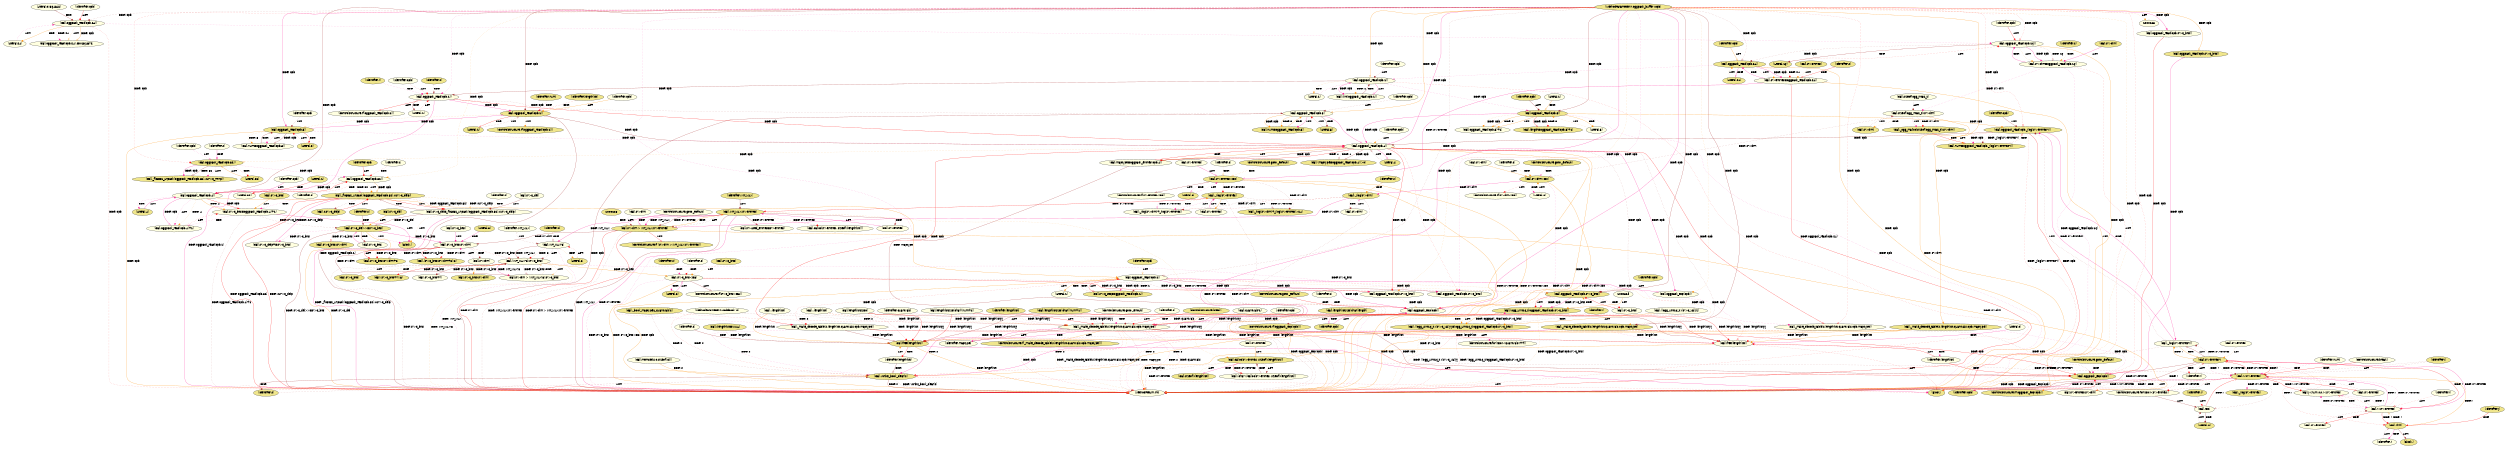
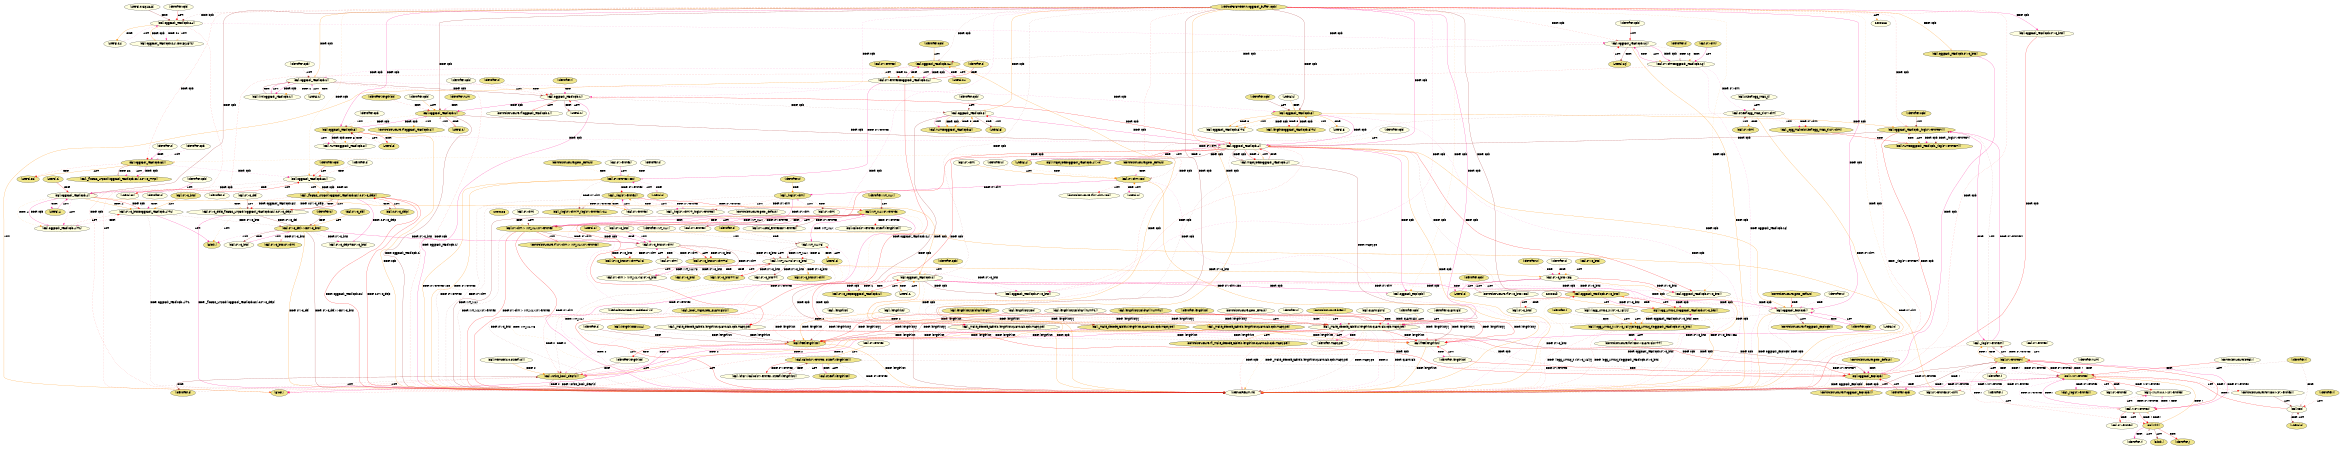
node "(Call,maptype=oggpack_entries(opb,4))": label "(Call,maptype=oggpack_entries(opb,4))" -> "(Call,maptype=oggpack_read(opb,4))"
node "(ControlStructure,if(s->entries<=0))": removed
edge "(Identifier,j)" -> "(Call,i++)": reversed
